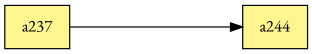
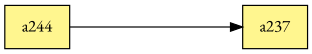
edge "a237" -> "a244": reversed
